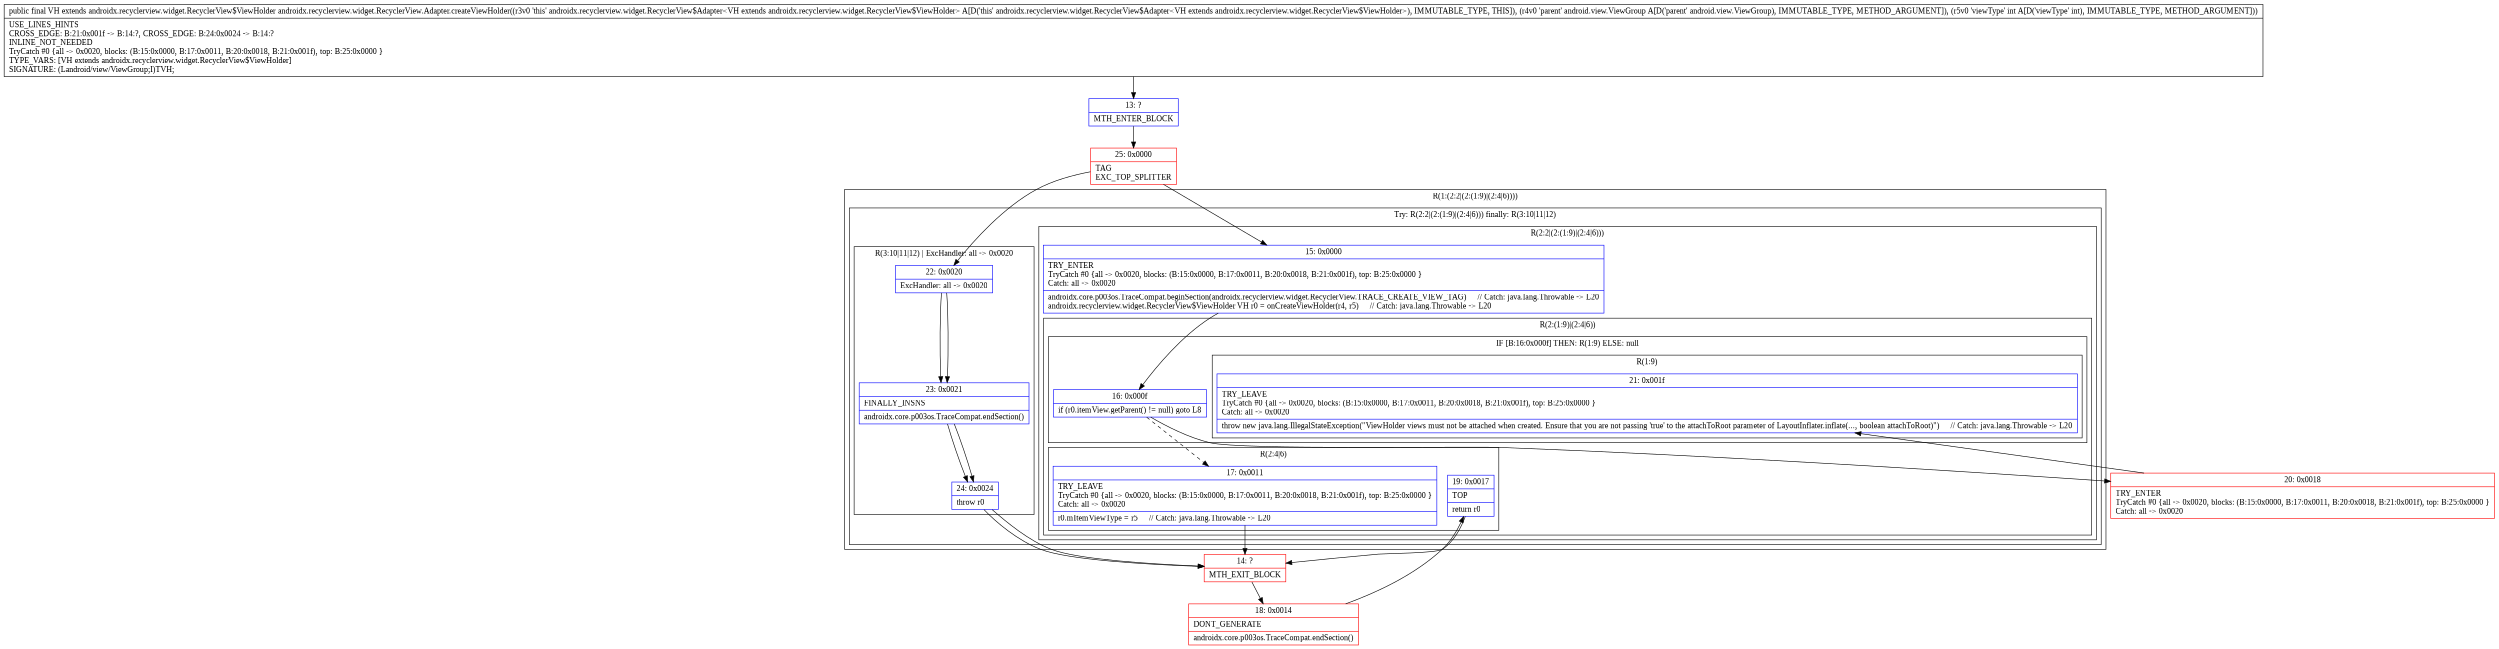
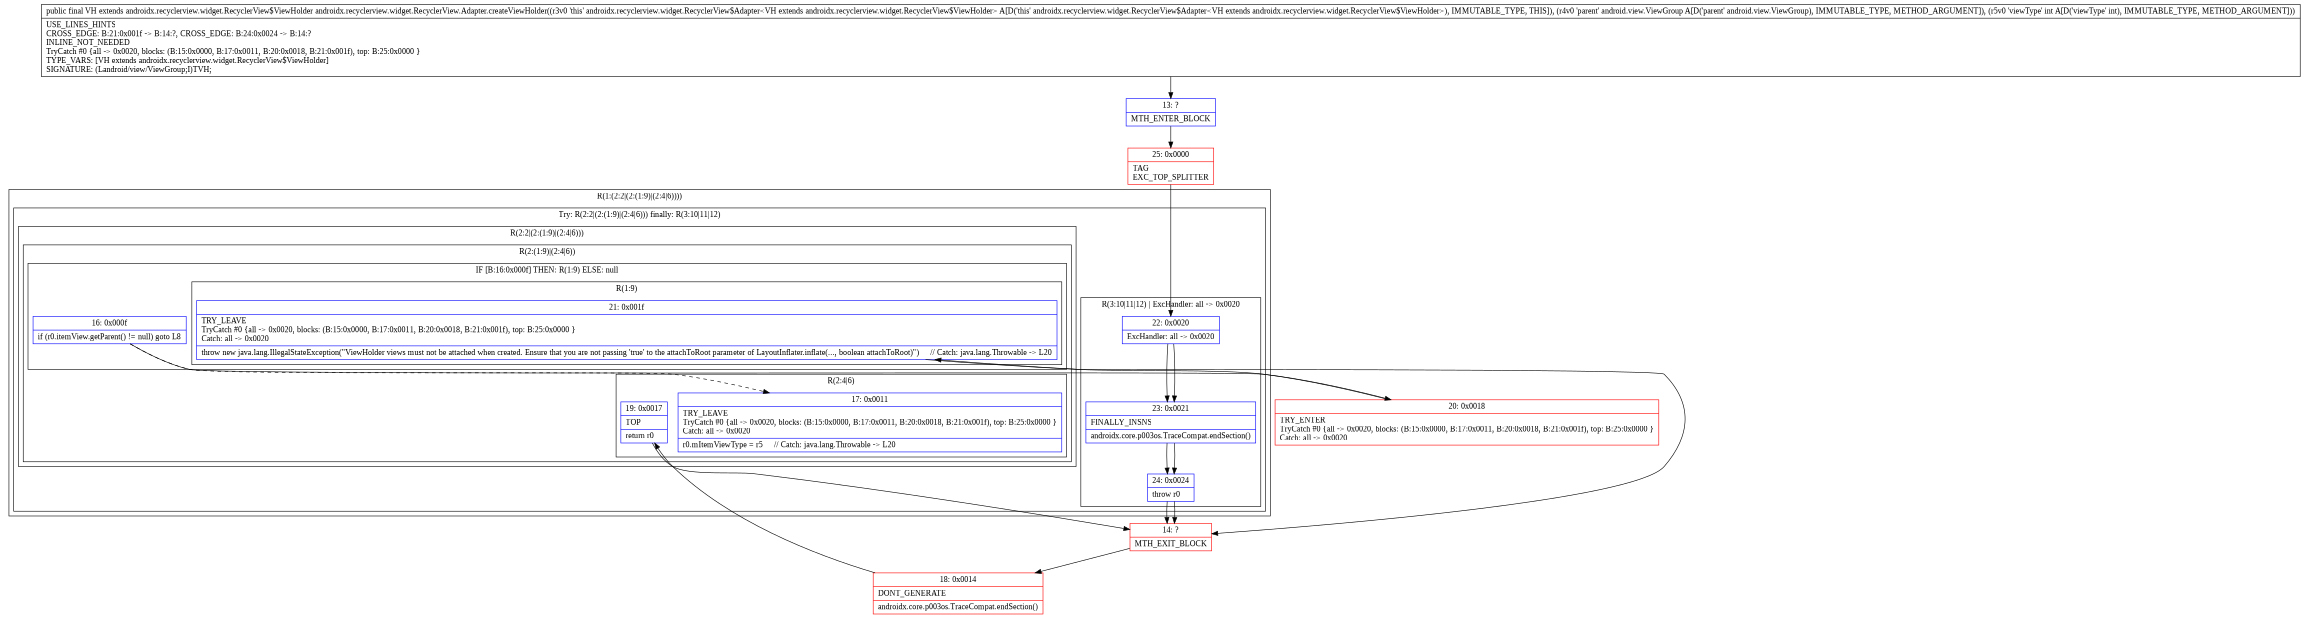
node "15: 0x0000": removed
edge "17: 0x0011" -> "14: ?": now "21: 0x001f" -> "14: ?"
